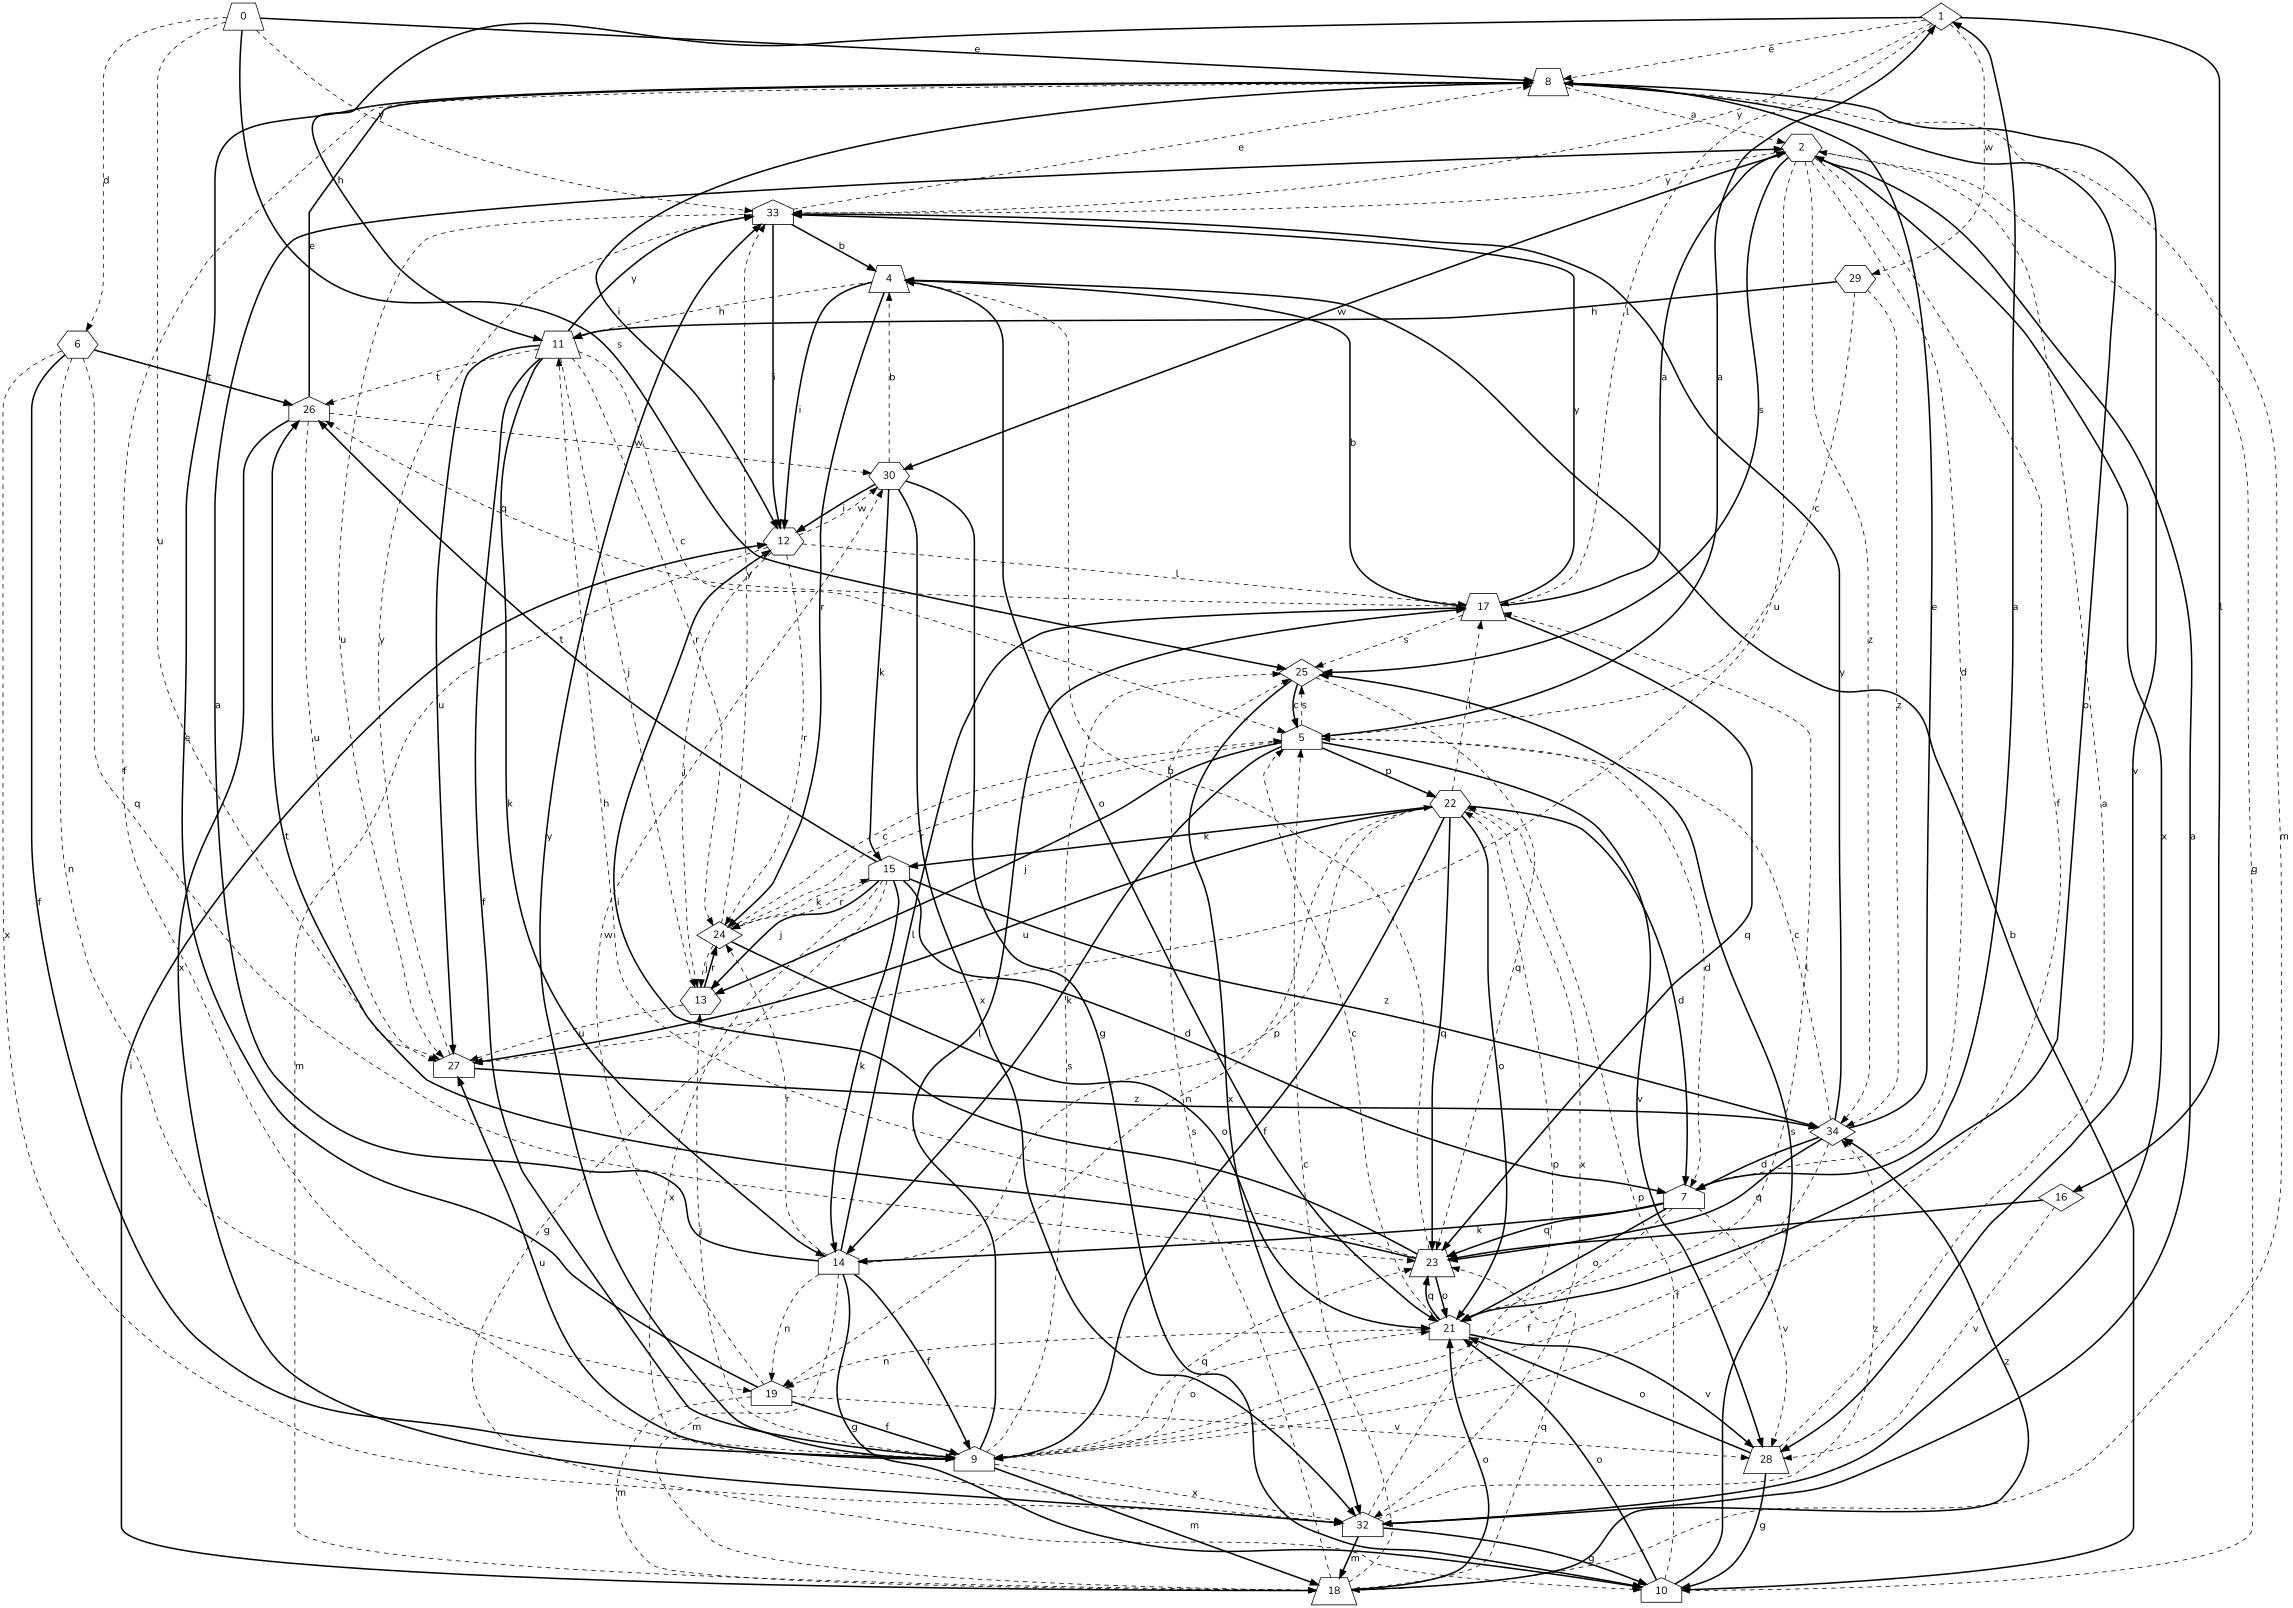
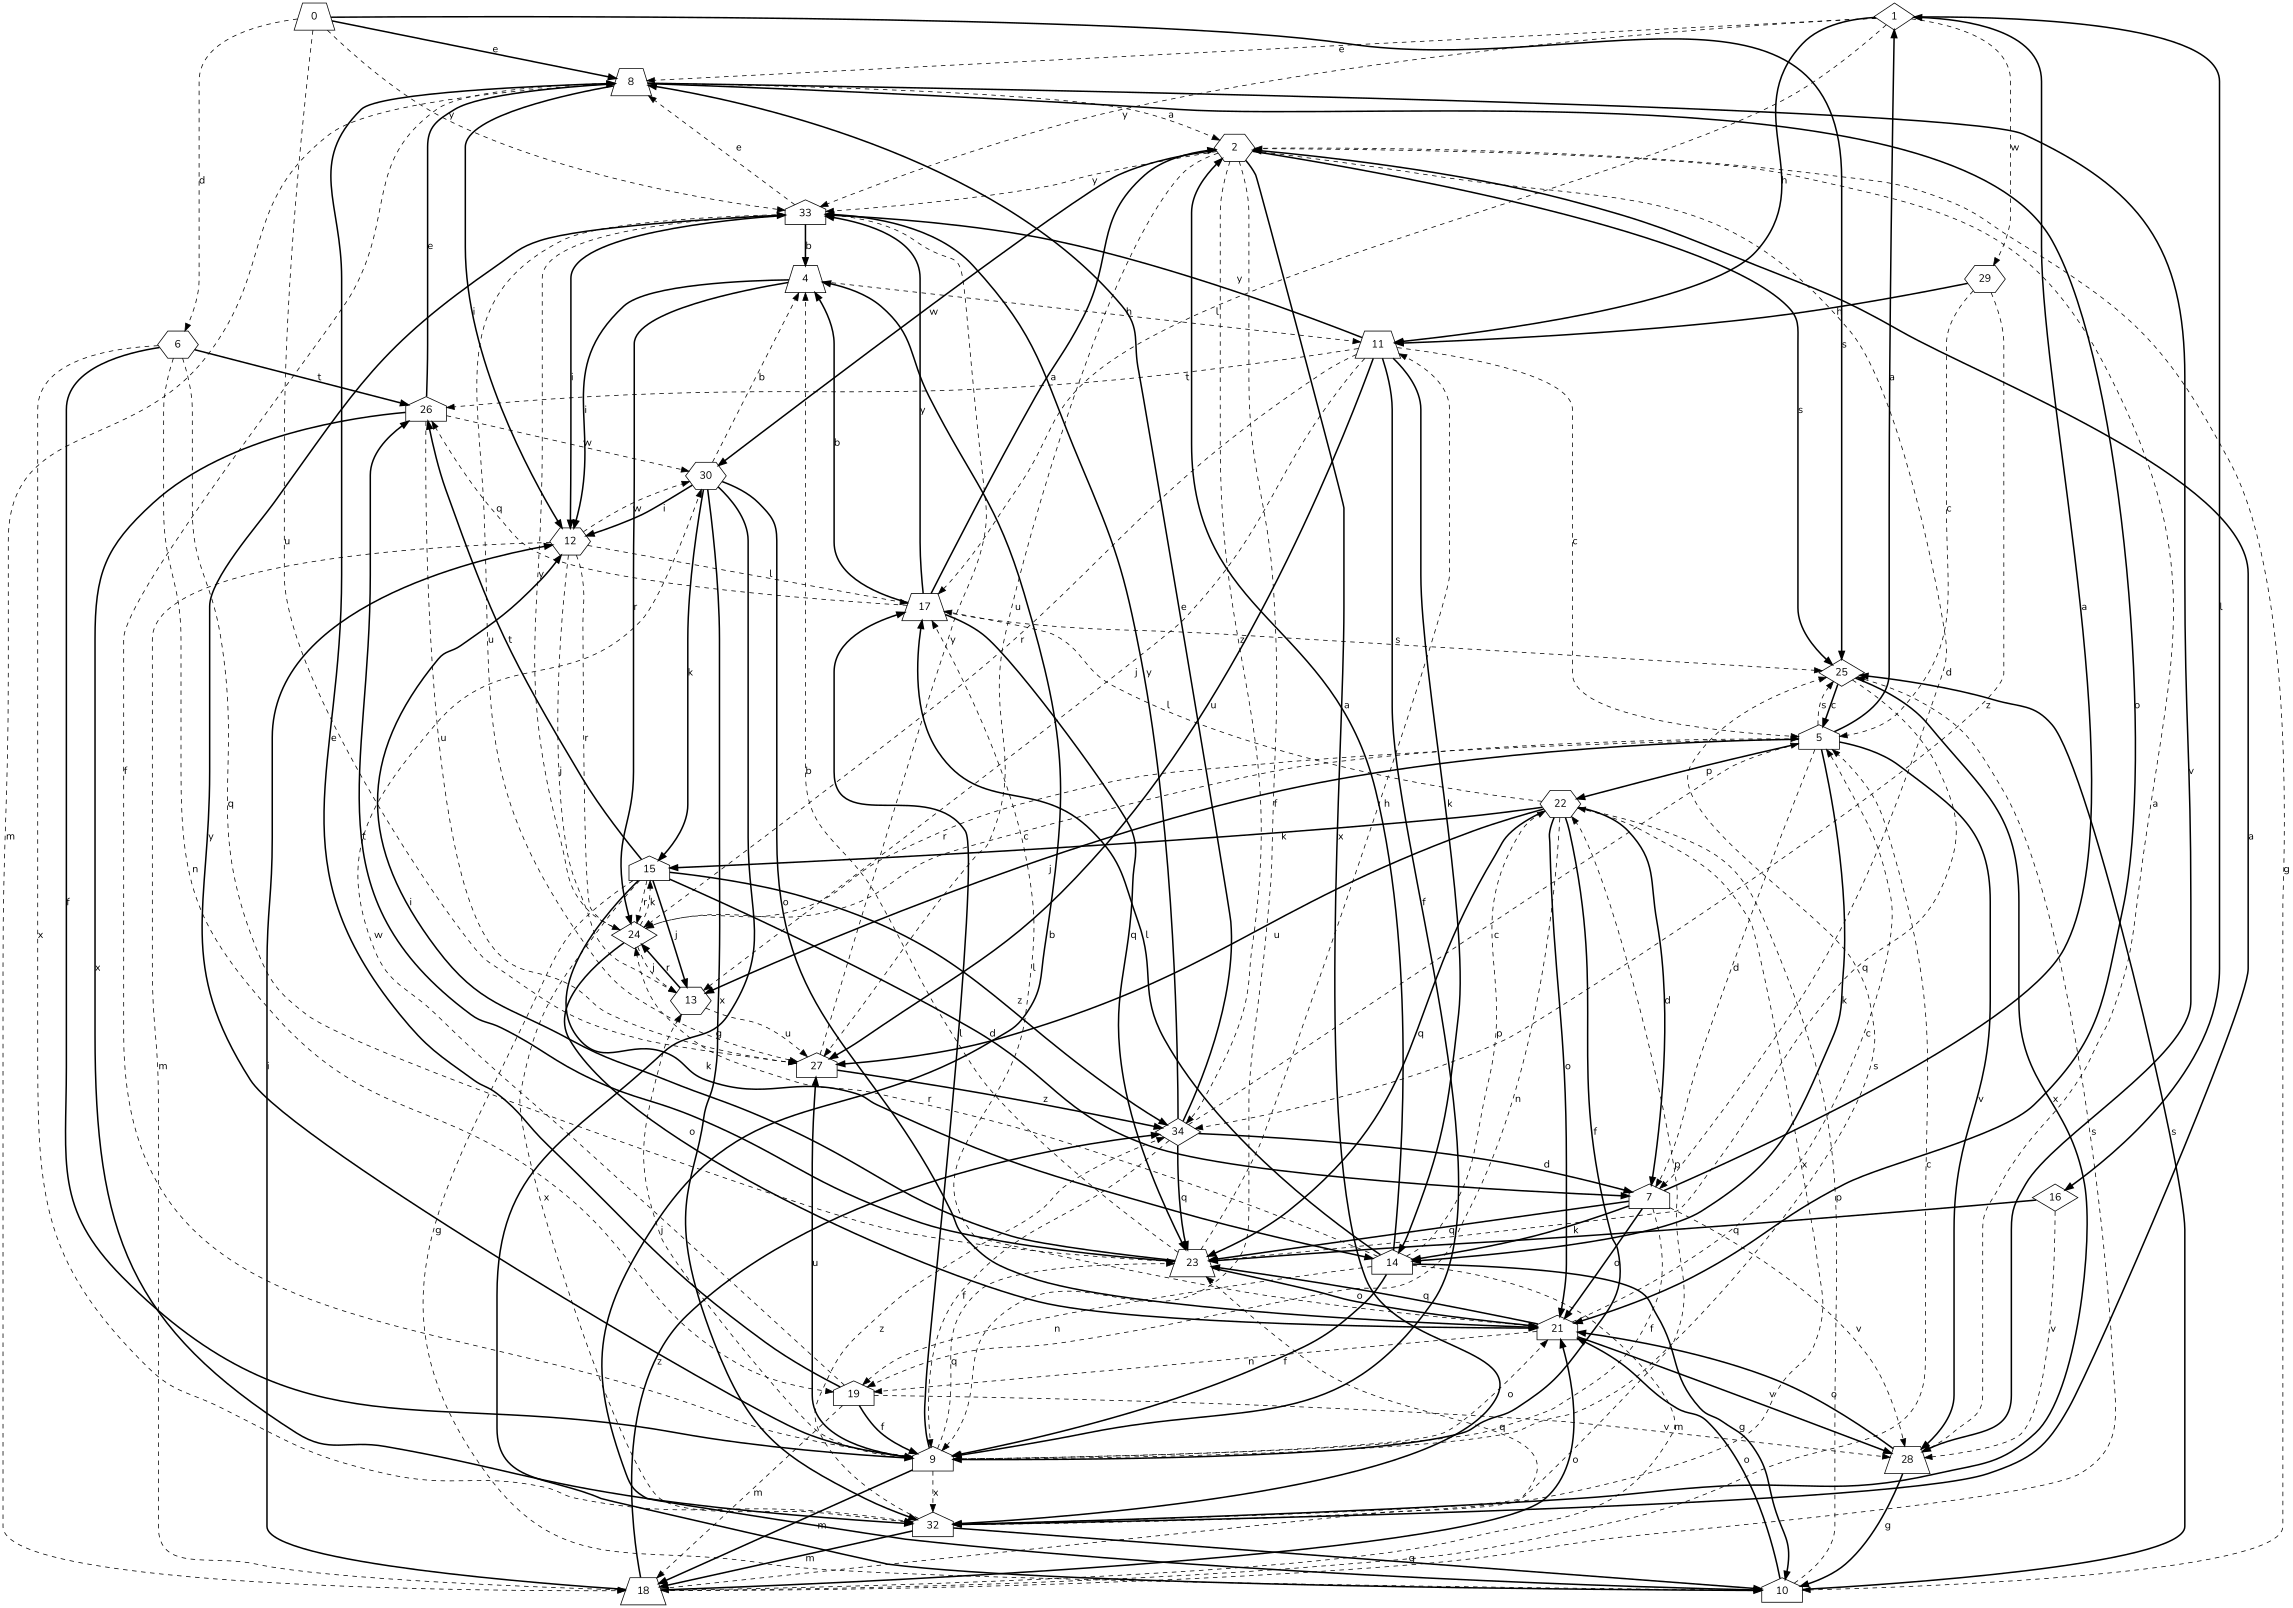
edge "4" -> "21": now "30" -> "21"
